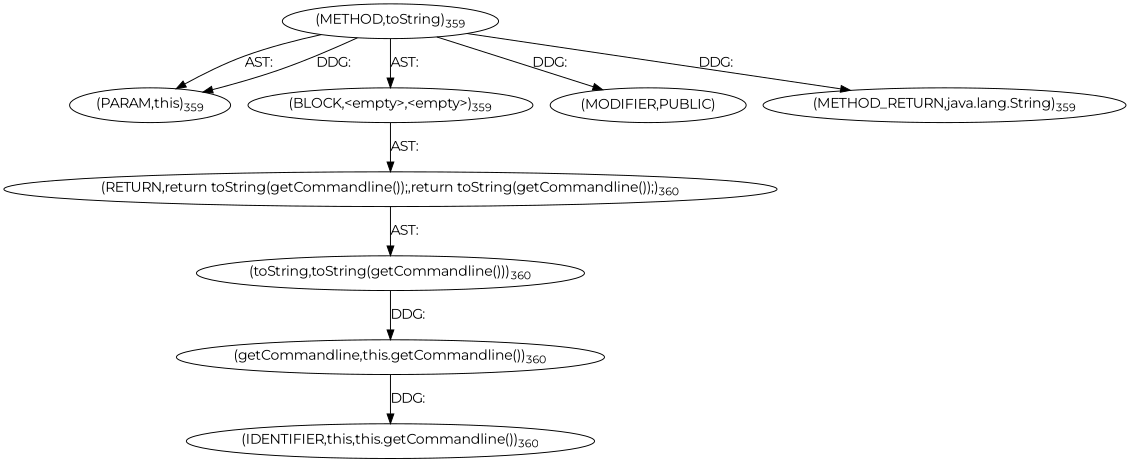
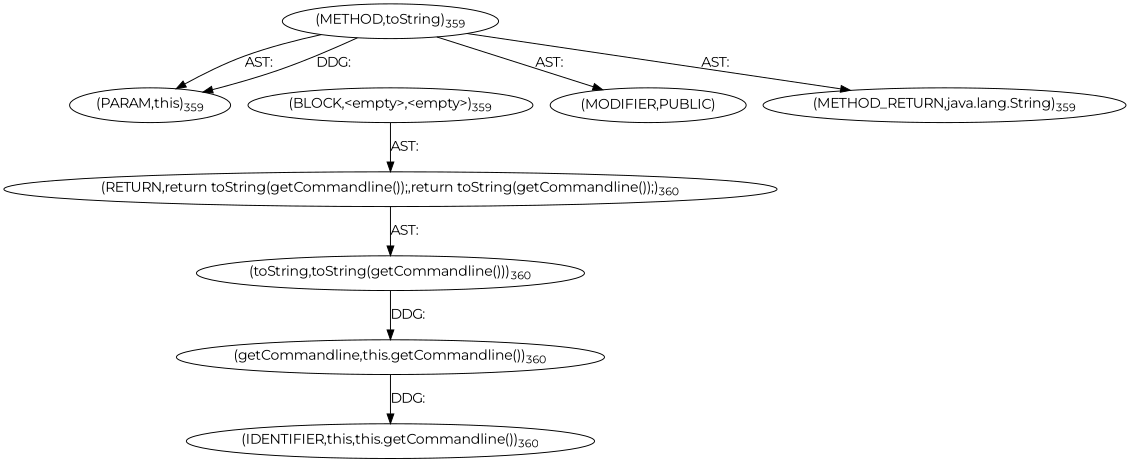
edge "(METHOD,toString)" -> "(BLOCK,<empty>,<empty>)": removed, label "AST:"
edge "(METHOD,toString)" -> "(MODIFIER,PUBLIC)": label "DDG: " -> "AST: "
edge "(METHOD,toString)" -> "(METHOD_RETURN,java.lang.String)": label "DDG: " -> "AST: "
